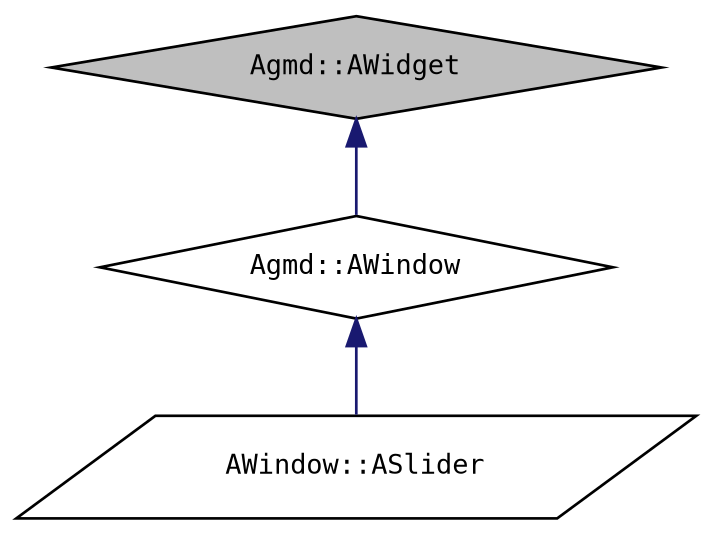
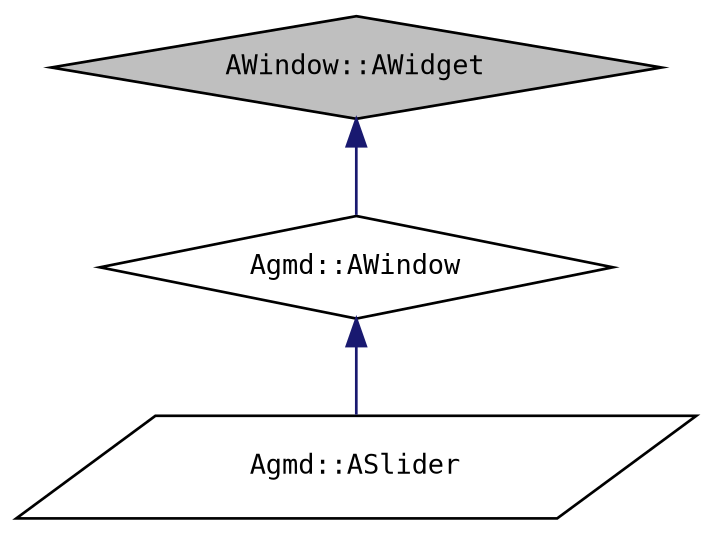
node "Agmd::AWidget": label "Agmd::AWidget" -> "AWindow::AWidget"
node "AWindow::ASlider": label "AWindow::ASlider" -> "Agmd::ASlider"
